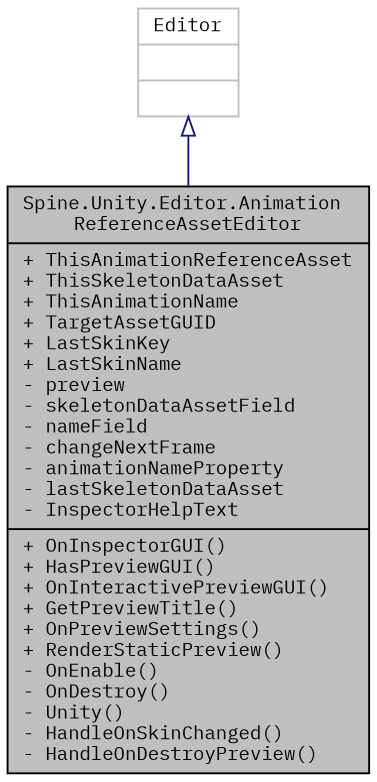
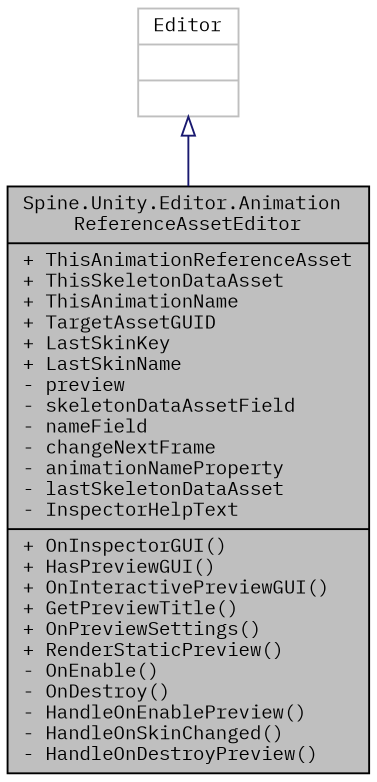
node "Spine.Unity.Editor.Animation": text "- Unity()" -> "- HandleOnEnablePreview()"
